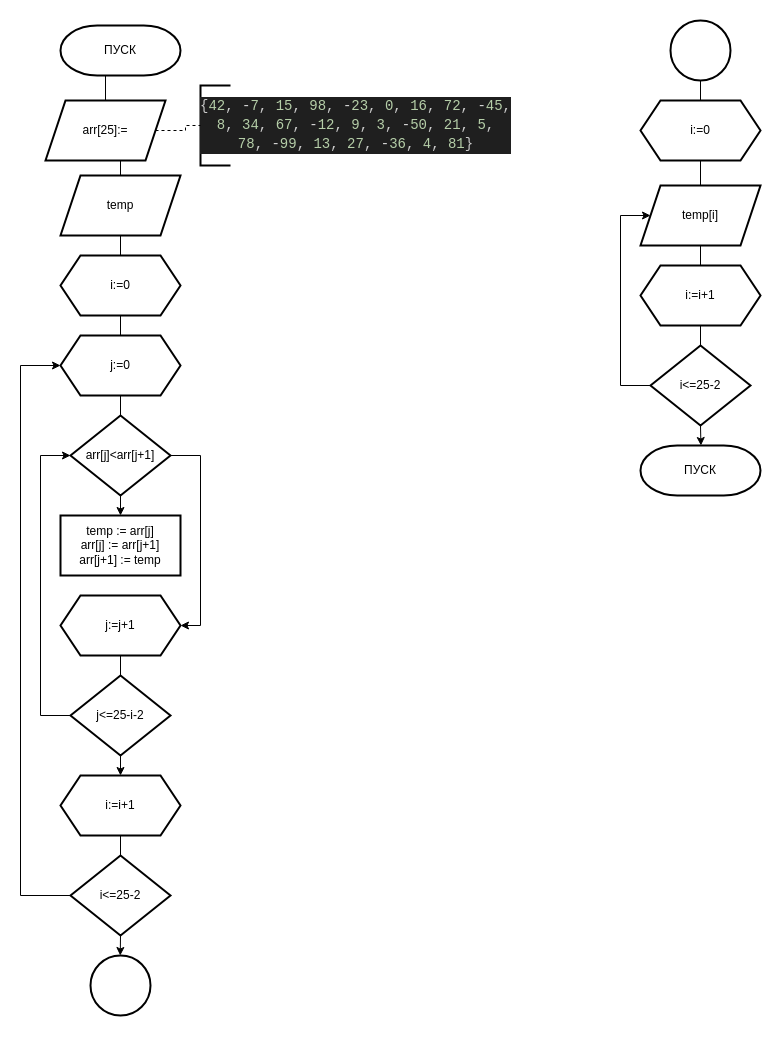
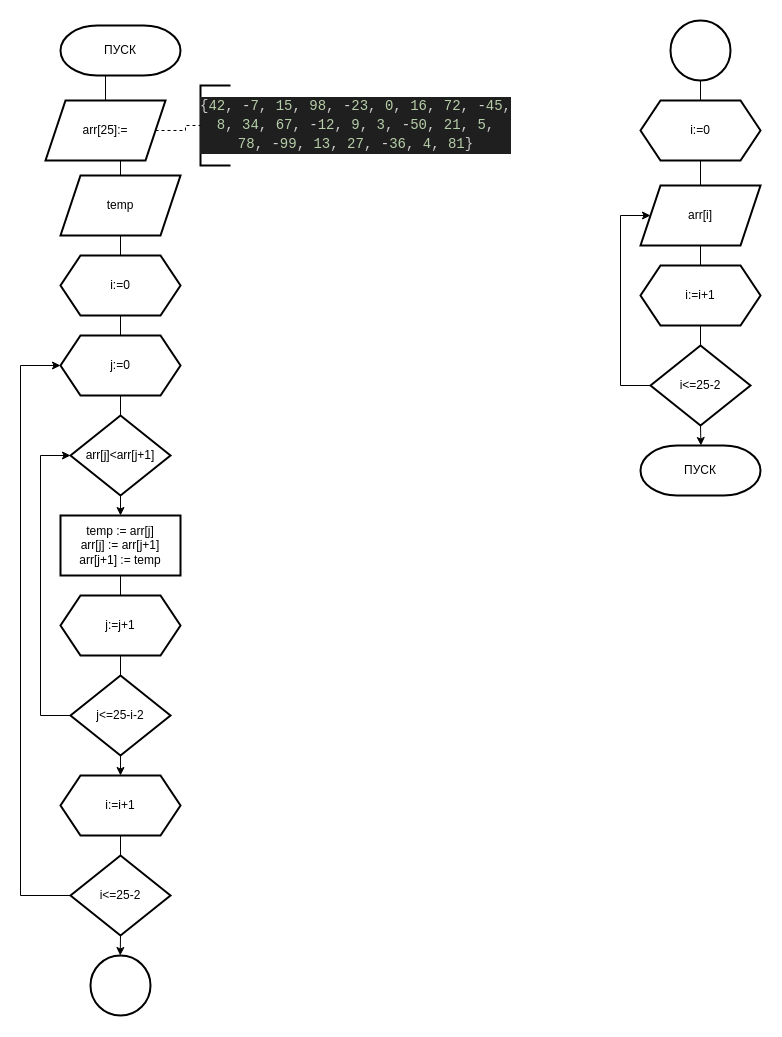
node "temp[i]": label "temp[i]" -> "arr[i]"
edge "arr[j]<arr[j+1]" -> "j:=j+1": removed
edge "temp := arr[j] arr[j] := arr[j+1] arr[j+1] := temp" -- "j:=j+1": added
